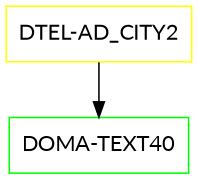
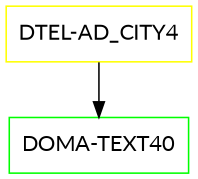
node "DTEL-AD_CITY2": label "DTEL-AD_CITY2" -> "DTEL-AD_CITY4"
